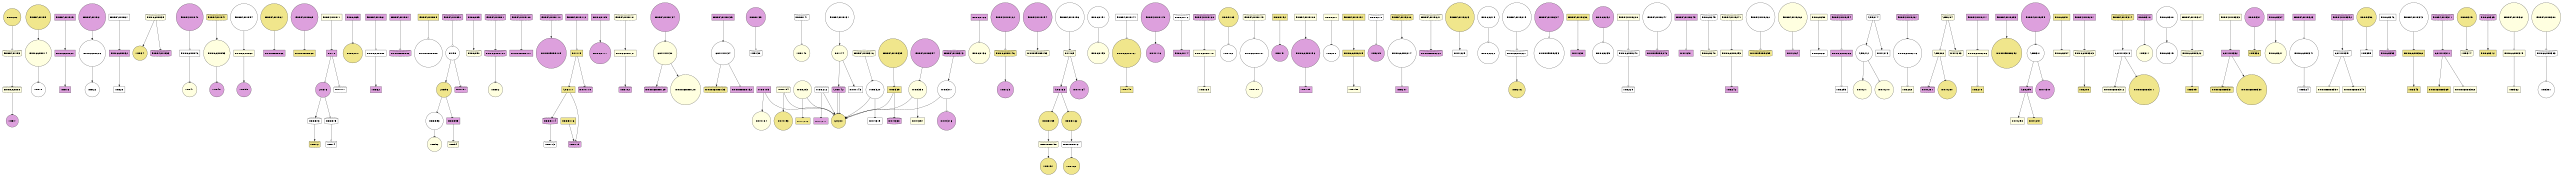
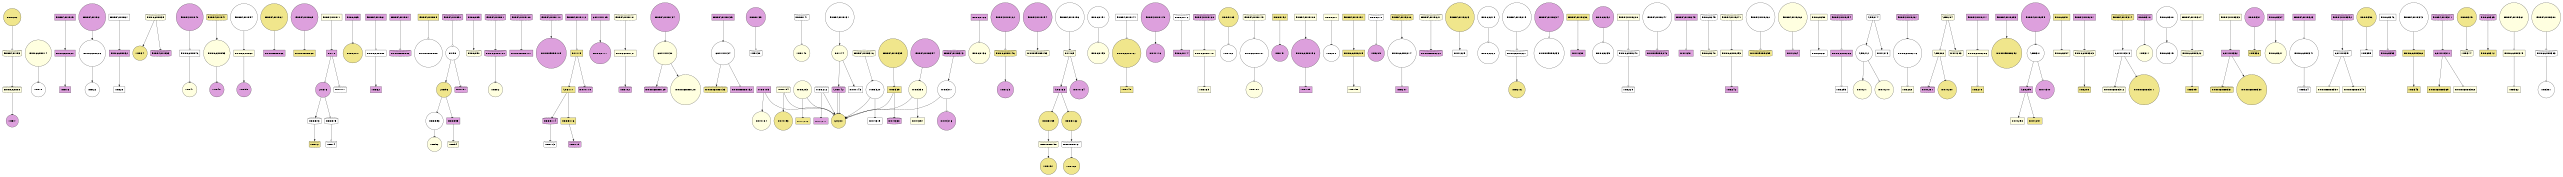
node "EXPRSTMR9": removed
node "BLOCK105": label "BLOCK105" -> "COMMA105"
edge "SUB117" -> "VAR115": now "SUB117" -> "ADDR116"
